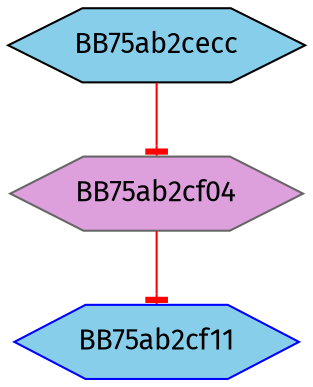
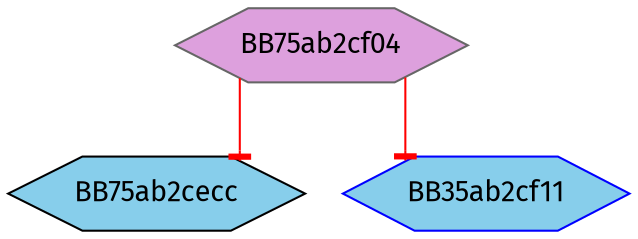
edge "BB75ab2cecc" -> "BB75ab2cf04": reversed
node "BB75ab2cf11": label "BB75ab2cf11" -> "BB35ab2cf11"
